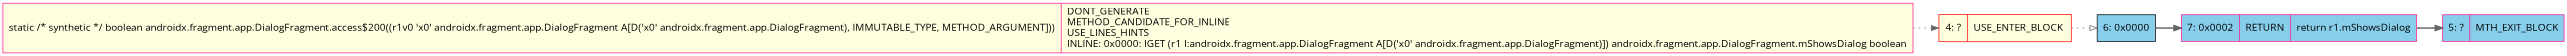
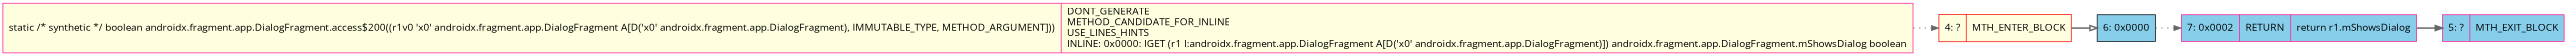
node "4: ?": text "USE_ENTER_BLOCK" -> "MTH_ENTER_BLOCK"
edge "4: ?" -> "6: 0x0000": style dotted -> bold
edge "6: 0x0000" -> "7: 0x0002": style bold -> dotted
